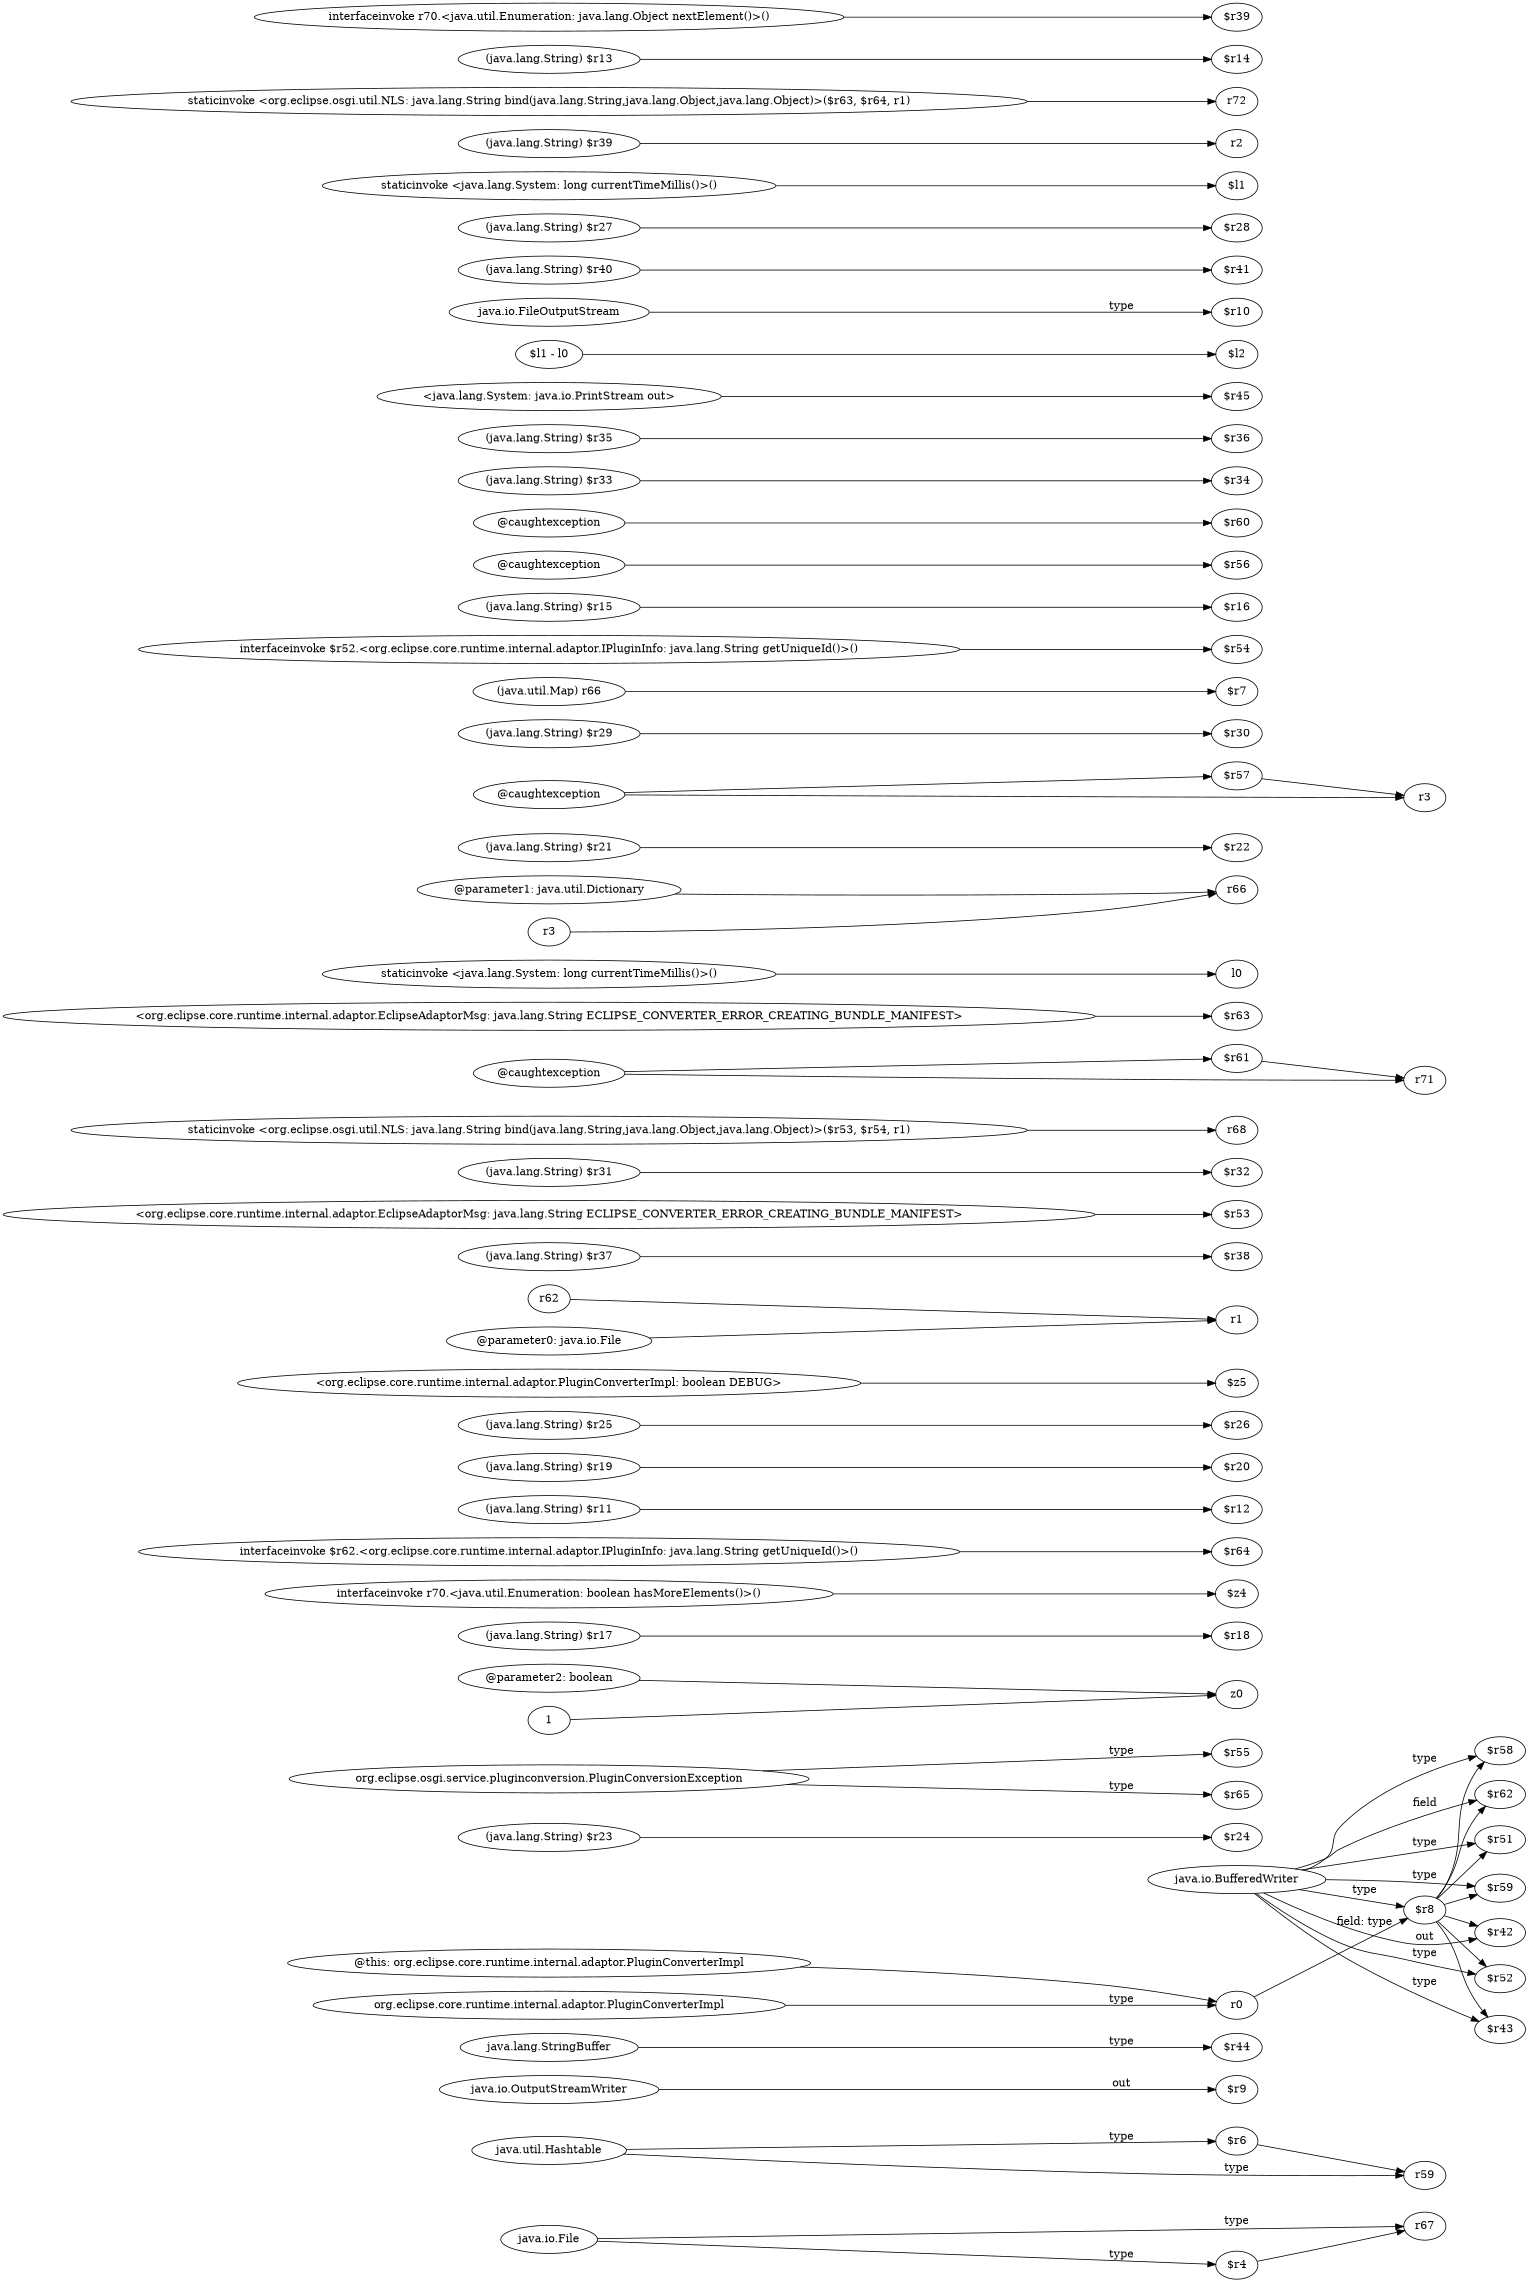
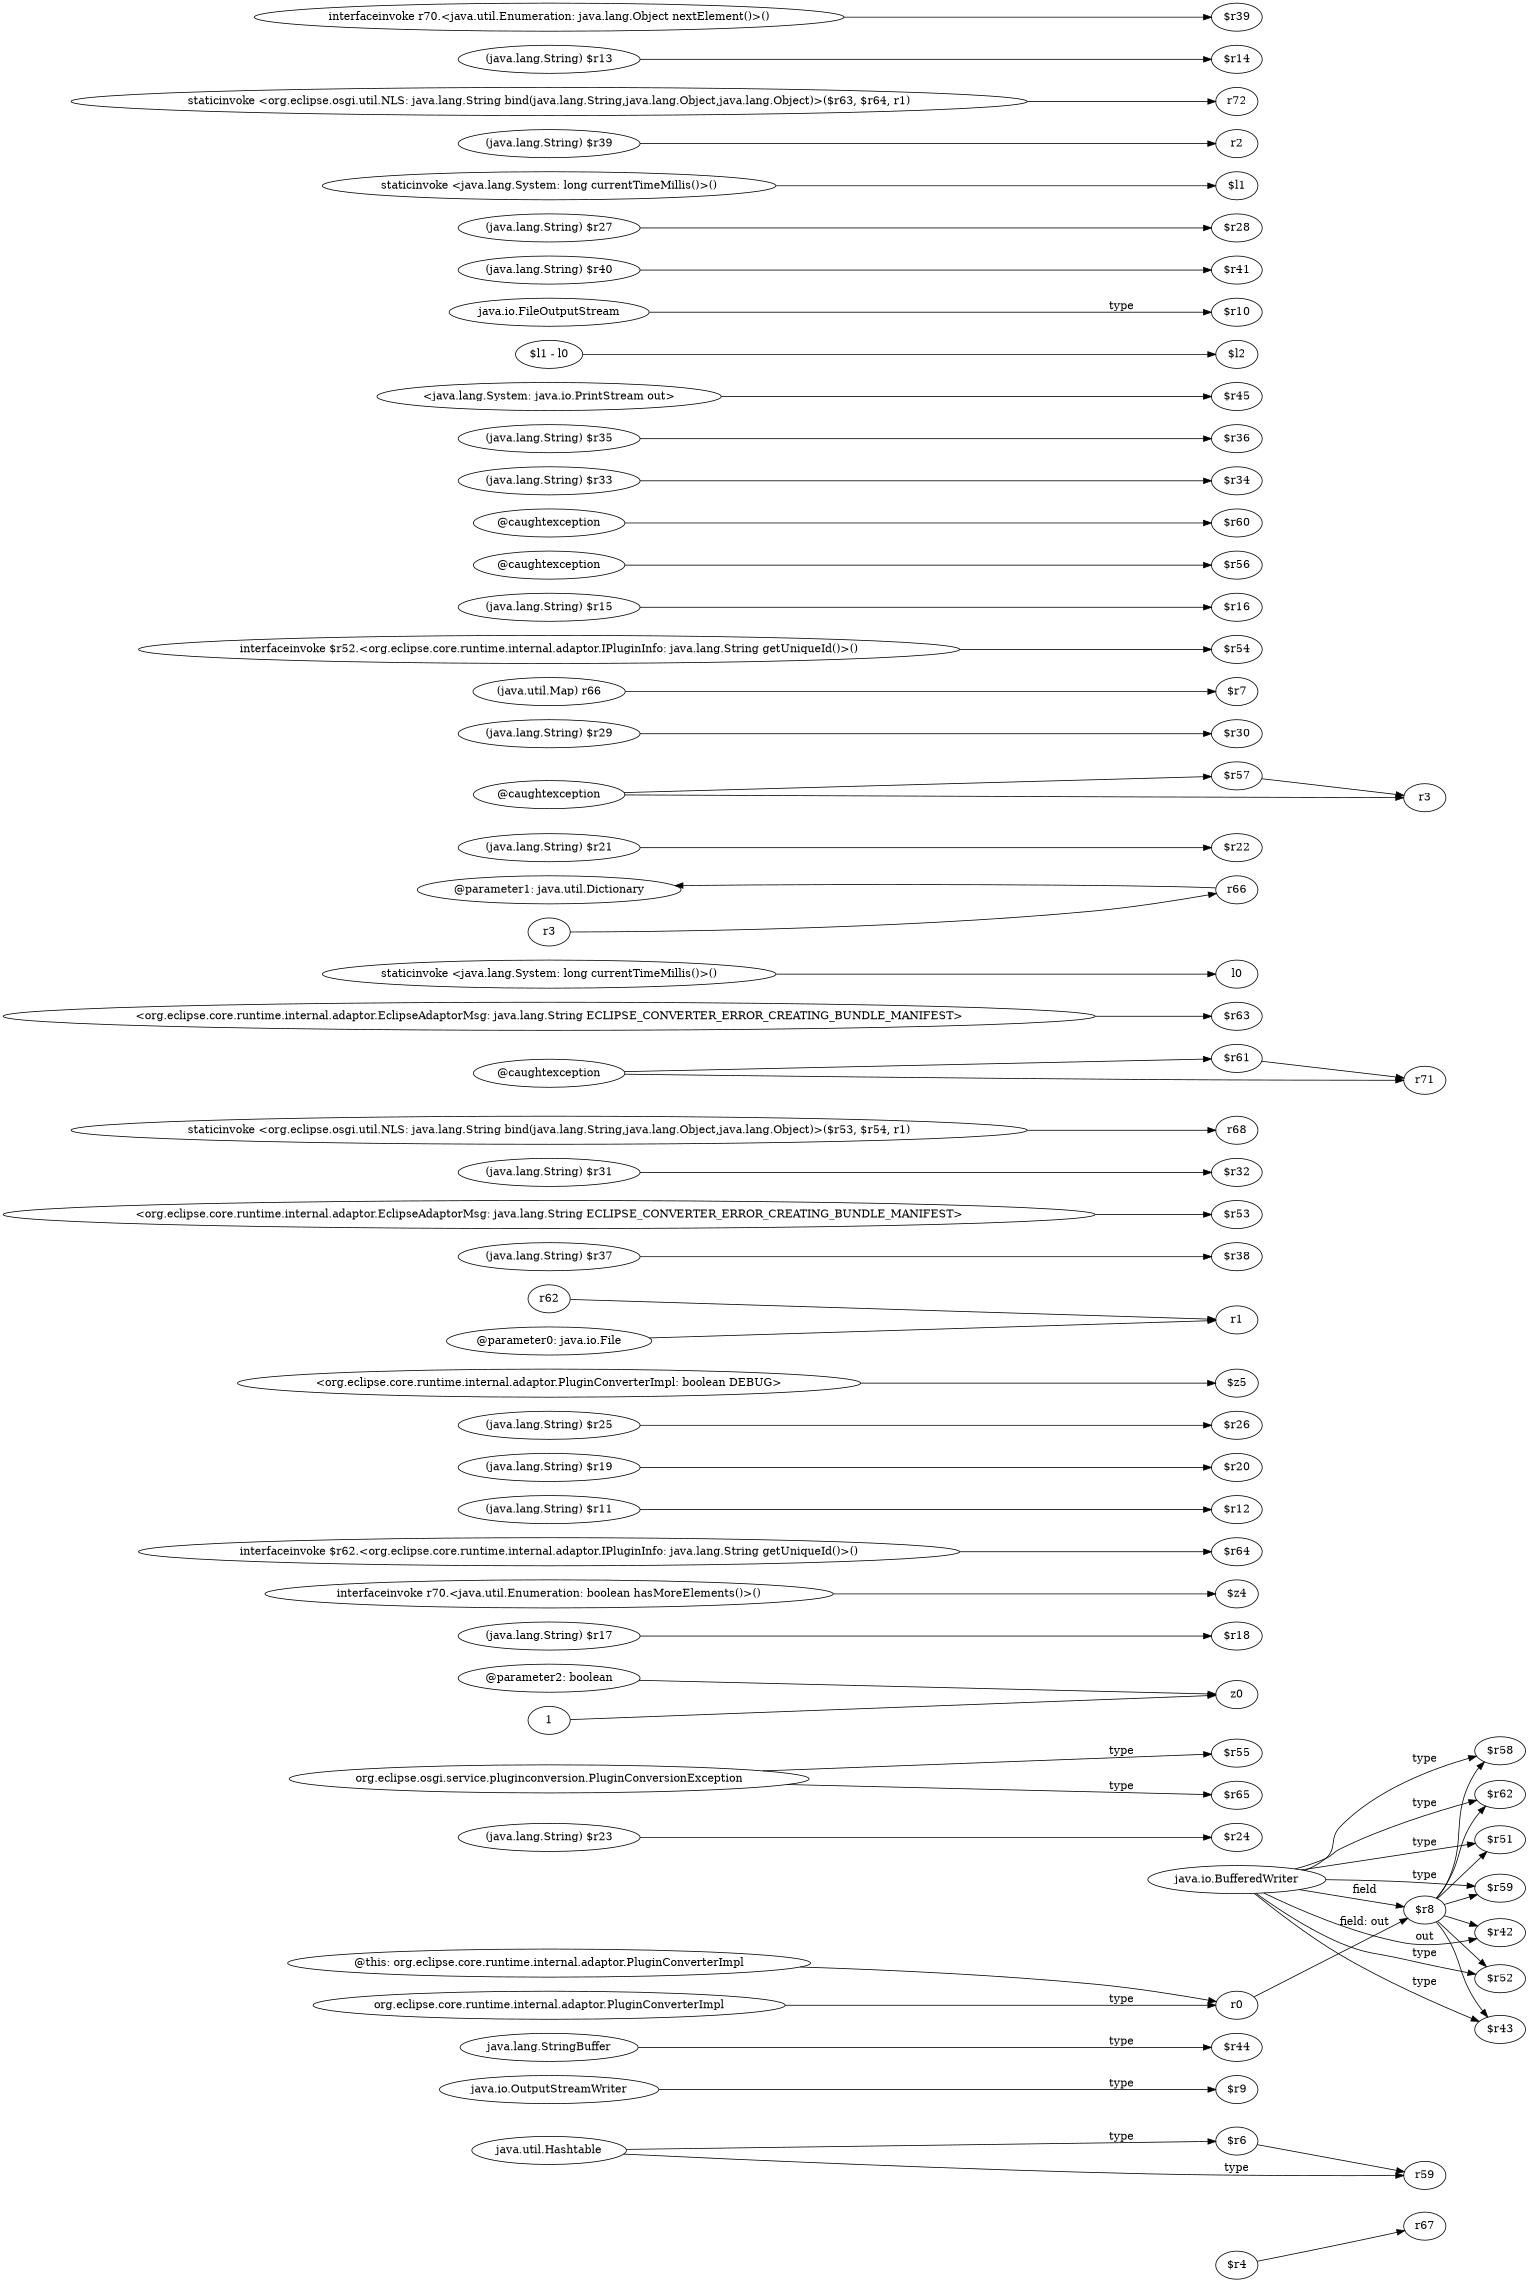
edge "@parameter1: java.util.Dictionary" -> "r66": reversed
edge "java.io.BufferedWriter" -> "$r62": label "field" -> "type"
edge "java.io.BufferedWriter" -> "$r8": label "type" -> "field"
edge "r0" -> "$r8": label "field: type" -> "field: out"
edge "java.io.OutputStreamWriter" -> "$r9": label "out" -> "type"
node "java.io.File": removed
